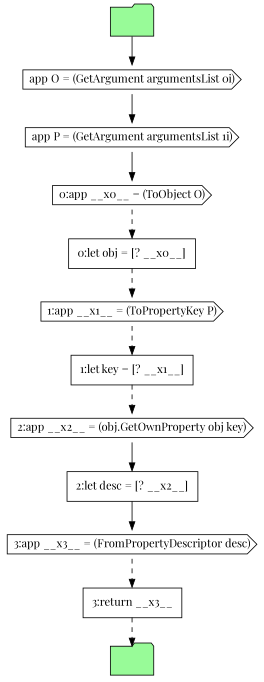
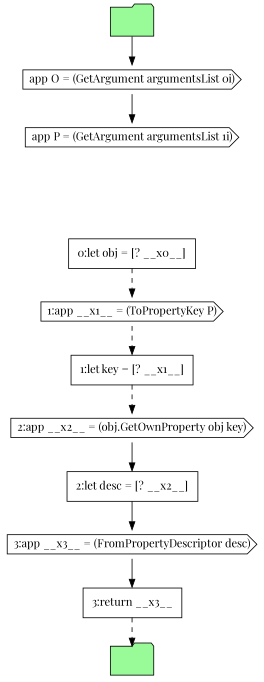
node "0:app __x0__ = (ToObject O)": removed
edge "3:app __x3__ = (FromPropertyDescriptor desc)" -> "3:return __x3__": style dashed -> solid
